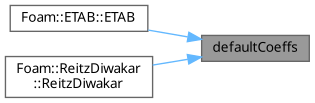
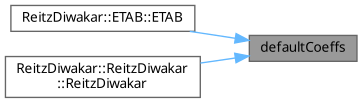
node "Foam::ETAB::ETAB": label "Foam::ETAB::ETAB" -> "ReitzDiwakar::ETAB::ETAB"
node "Foam::ReitzDiwakar ::ReitzDiwakar": label "Foam::ReitzDiwakar ::ReitzDiwakar" -> "ReitzDiwakar::ReitzDiwakar ::ReitzDiwakar"
